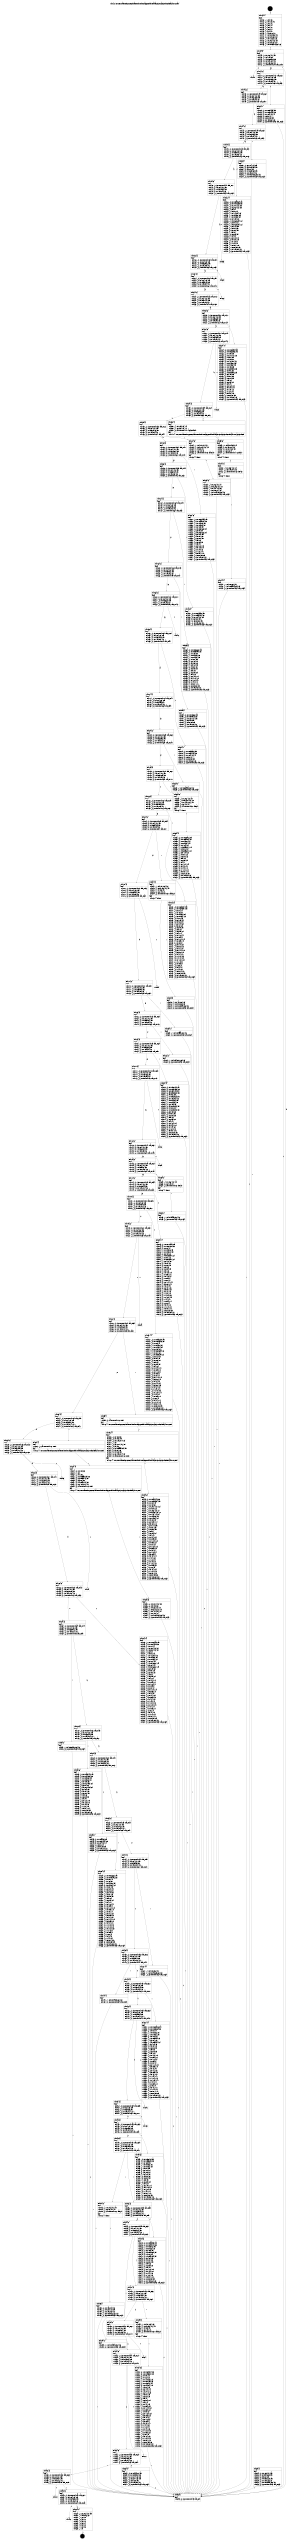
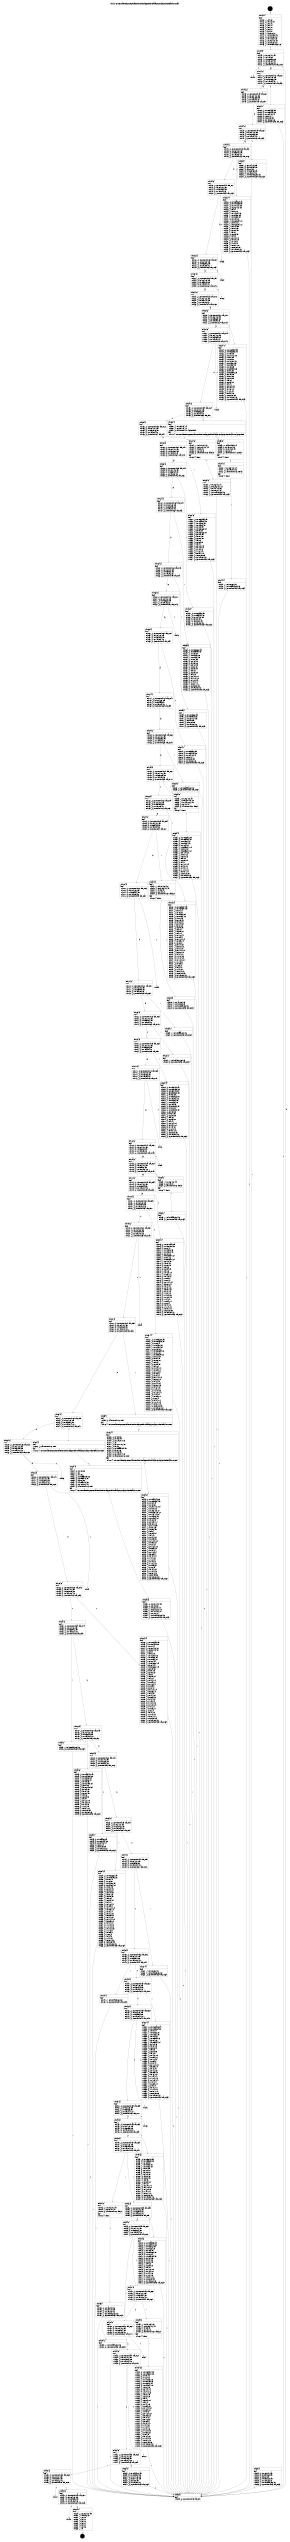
edge "0x4018a4 [28]" -> "0x401888 [28]": reversed
